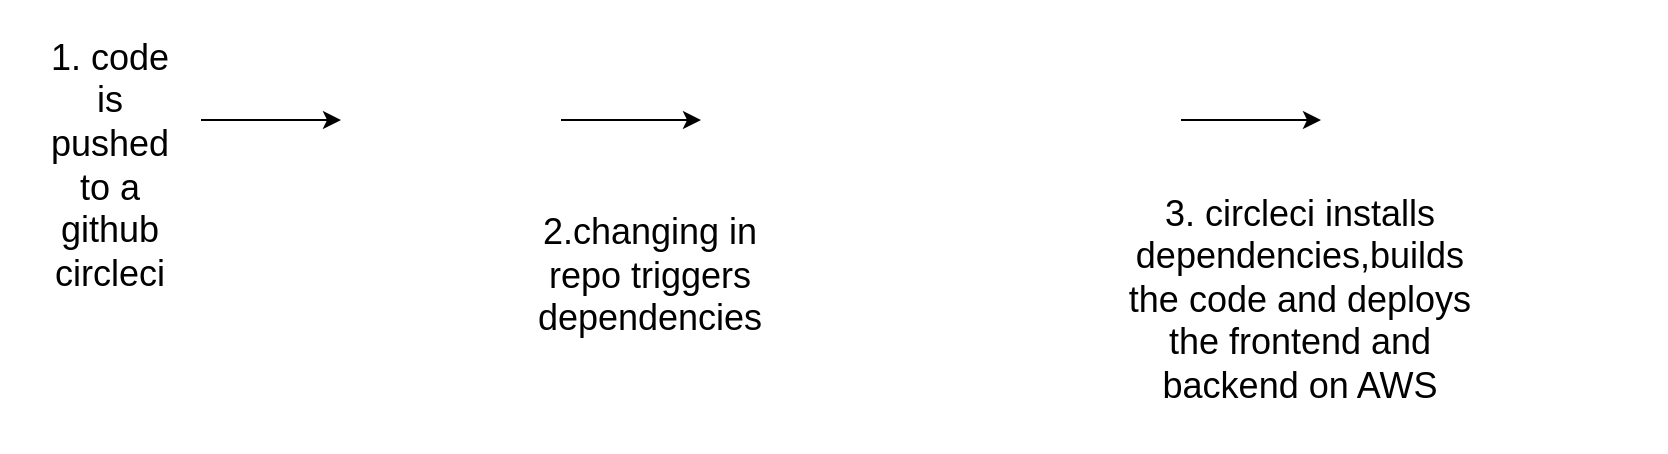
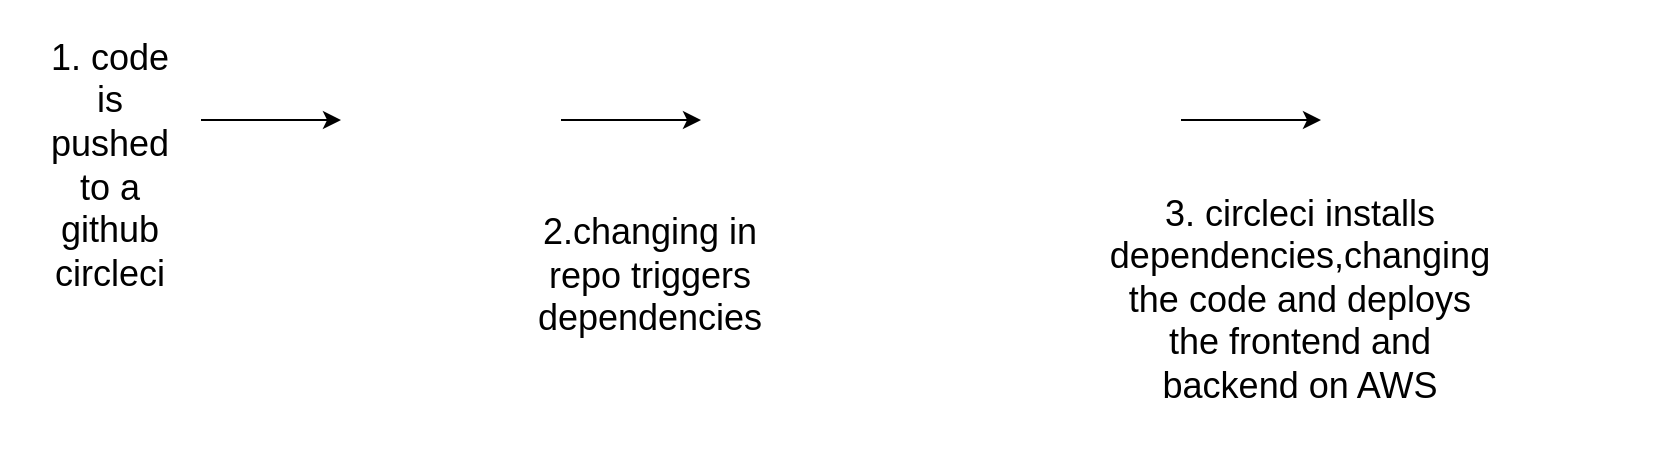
node "3. circleci installs dependencies,builds the code and deploys the frontend and backend on AWS": label "3. circleci installs dependencies,builds the code and deploys the frontend and backend on AWS" -> "3. circleci installs dependencies,changing the code and deploys the frontend and backend on AWS"
